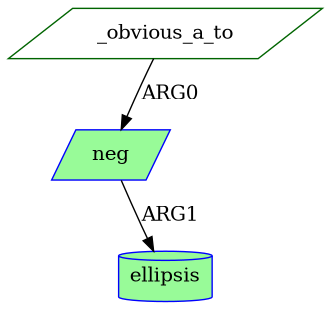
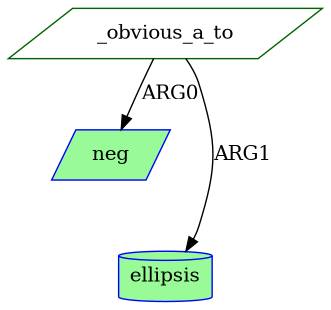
edge "neg" -> "ellipsis": now "_obvious_a_to" -> "ellipsis"
